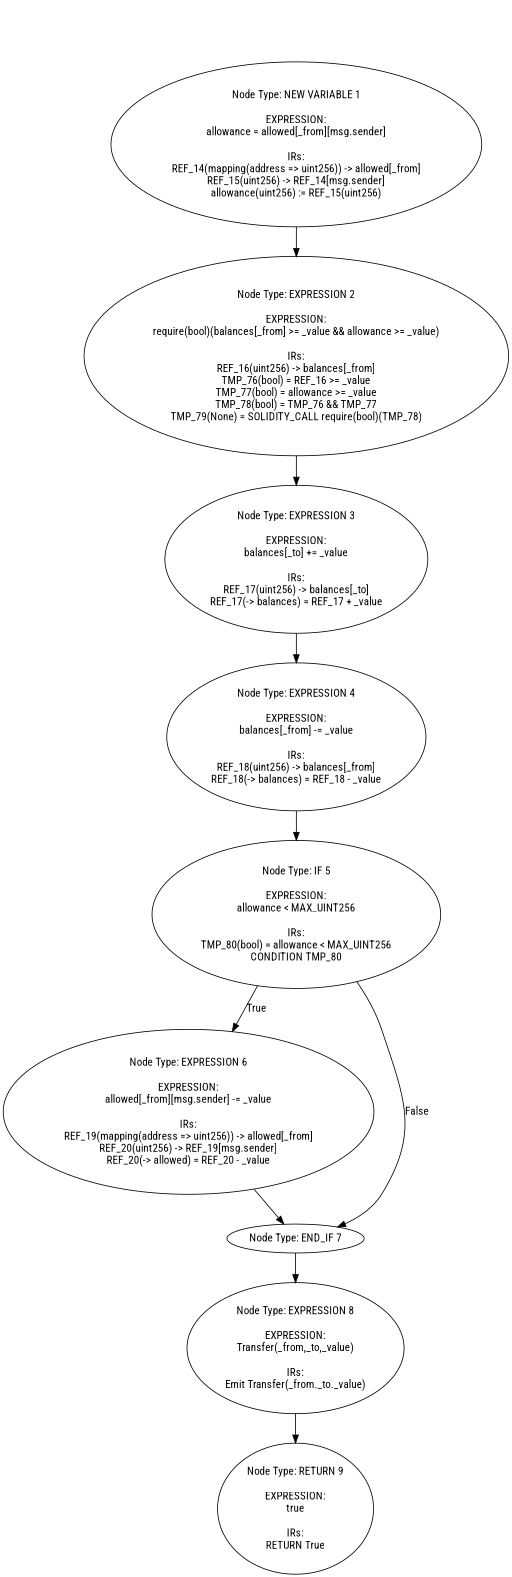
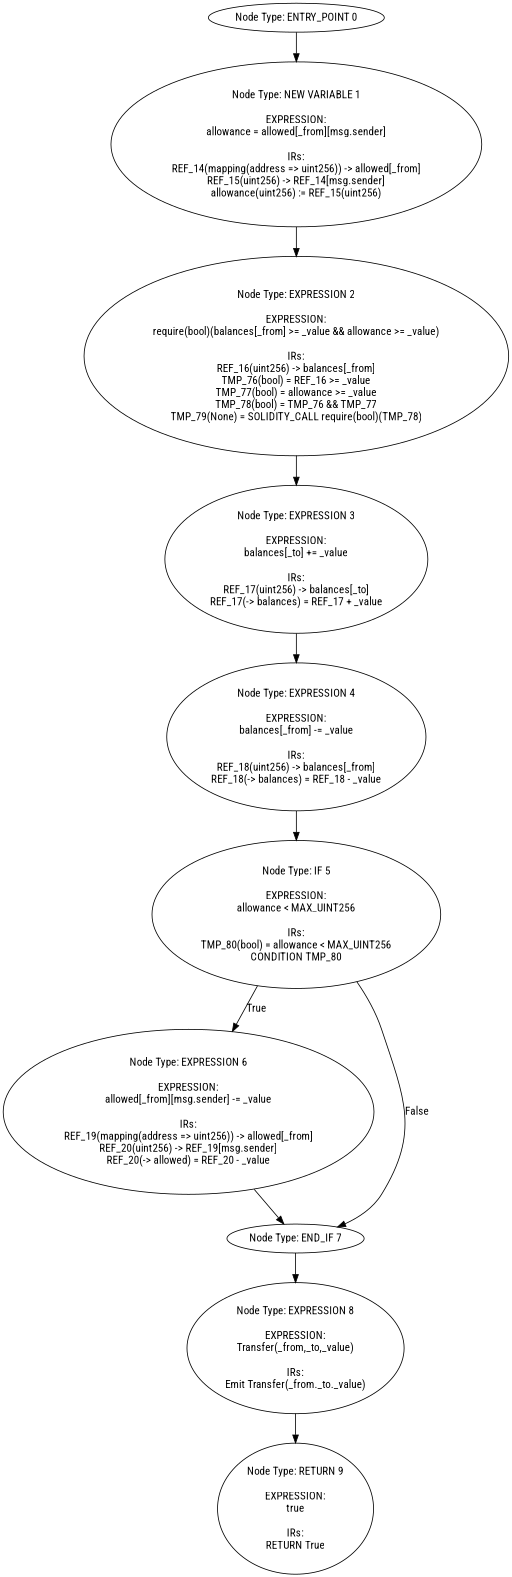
node "Node Type: ENTRY_POINT 0": added
